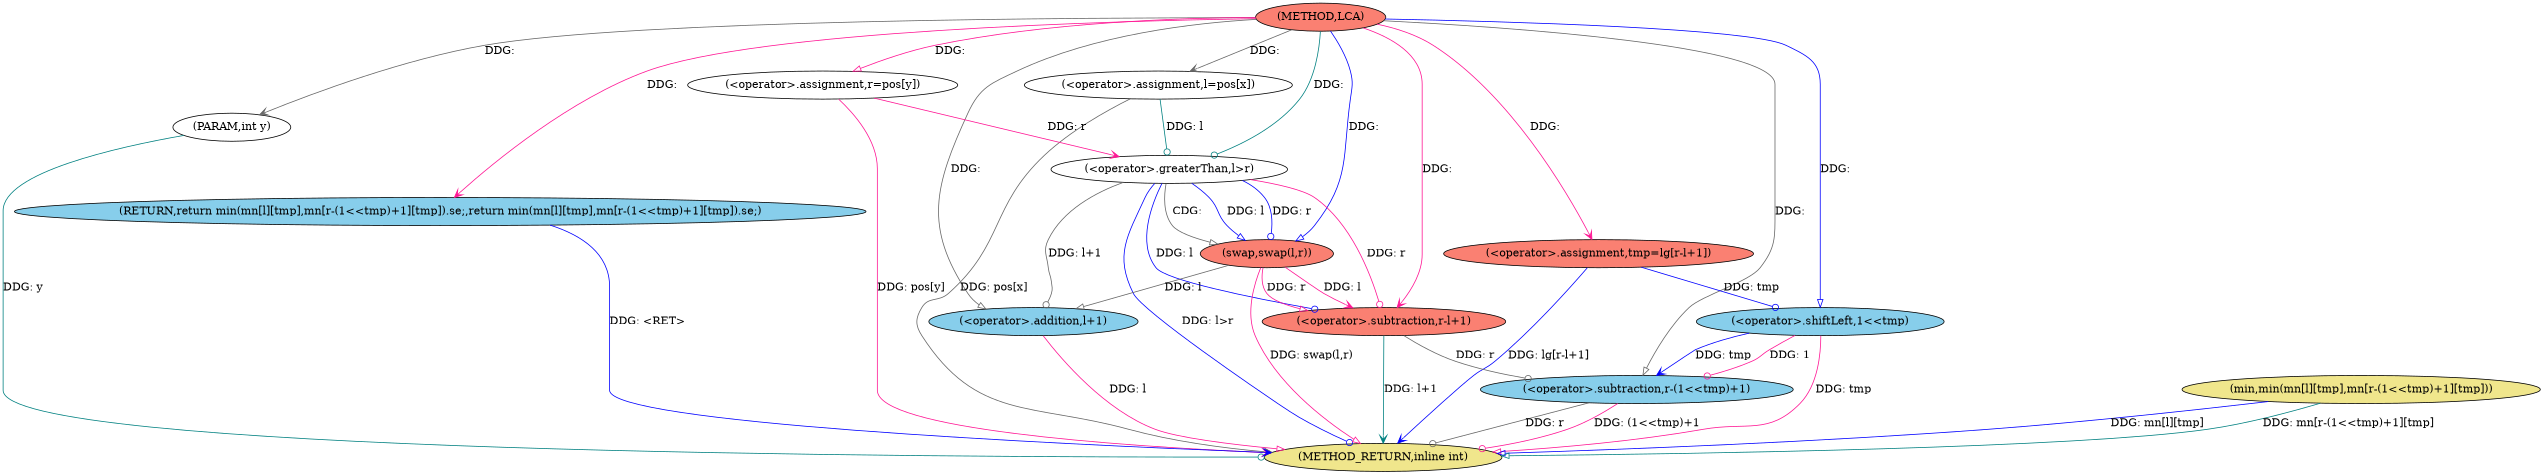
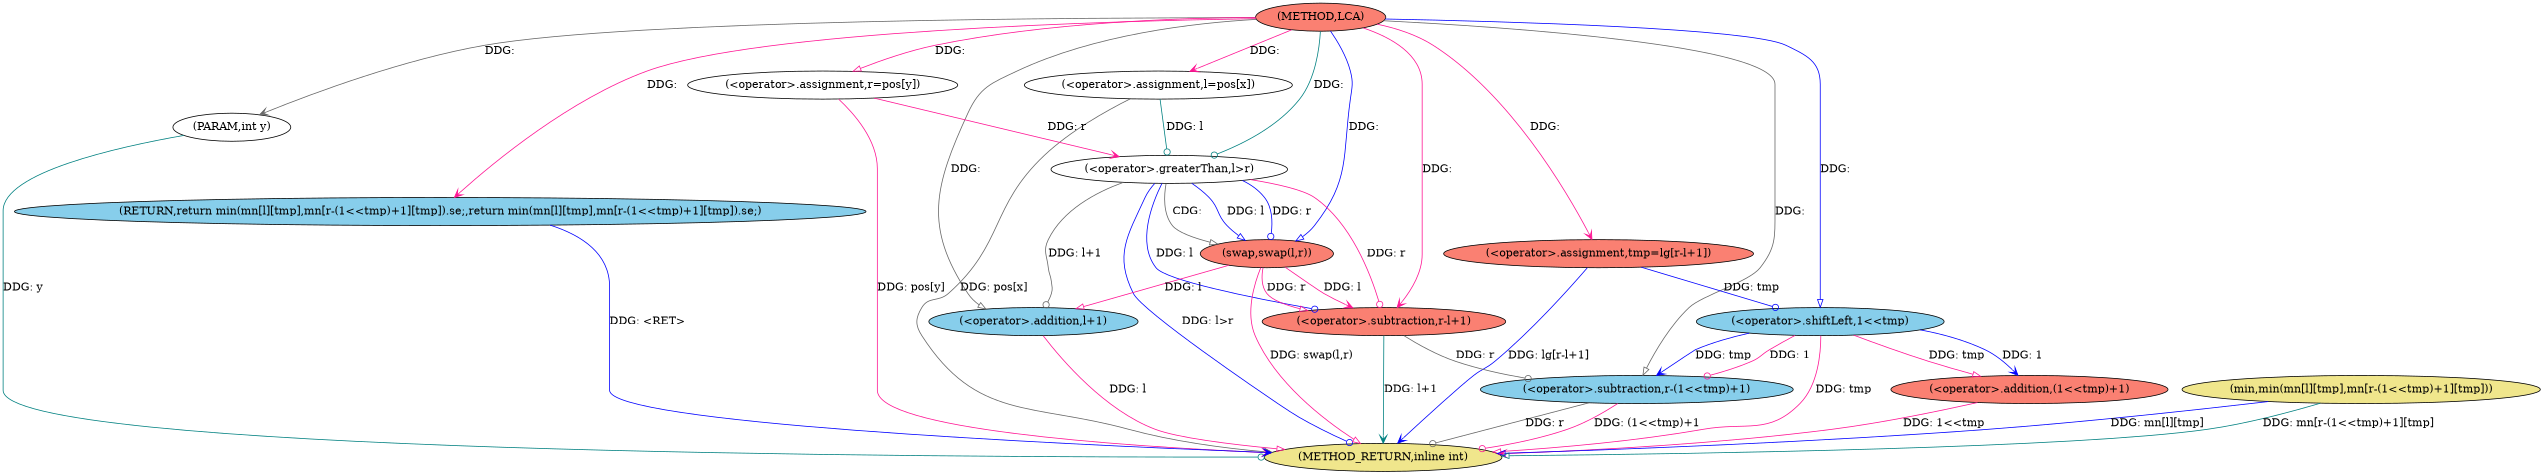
edge "(METHOD,LCA)" -> "(<operator>.assignment,l=pos[x])": color gray40 -> deeppink
edge "(swap,swap(l,r))" -> "(<operator>.addition,l+1)": color gray40 -> deeppink
node "(<operator>.addition,(1<<tmp)+1)": added
